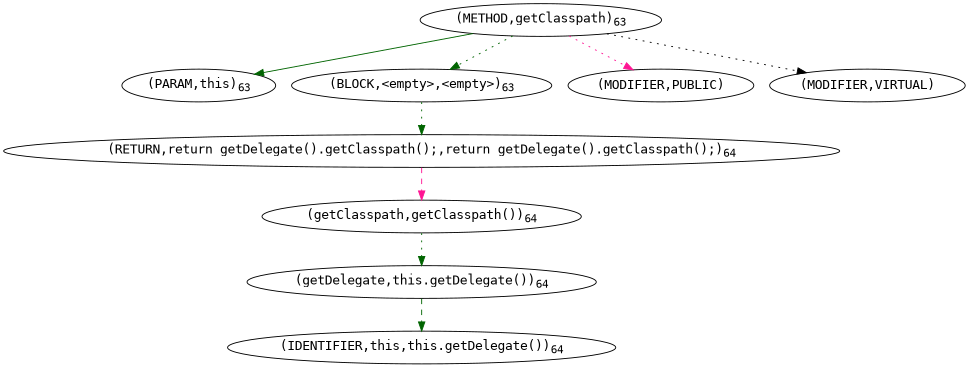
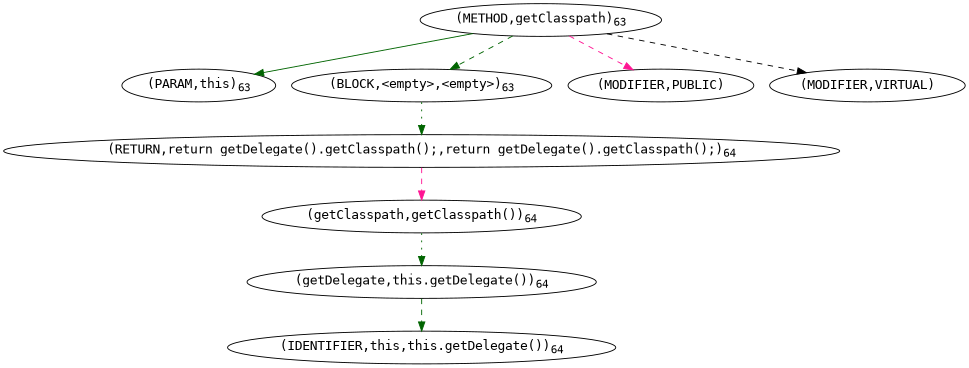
edge "(METHOD,getClasspath)" -> "(BLOCK,<empty>,<empty>)": style dotted -> dashed
edge "(METHOD,getClasspath)" -> "(MODIFIER,PUBLIC)": style dotted -> dashed
edge "(METHOD,getClasspath)" -> "(MODIFIER,VIRTUAL)": style dotted -> dashed
